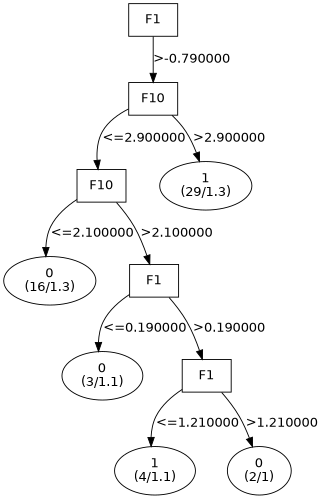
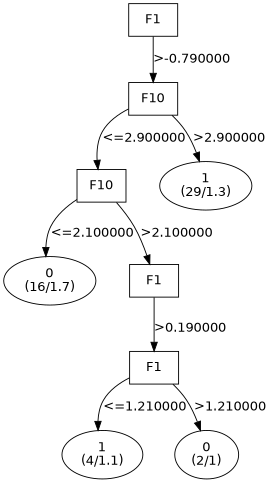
node "0 (16/1.3)": label "0 (16/1.3)" -> "0 (16/1.7)"
node "0 (3/1.1)": removed
